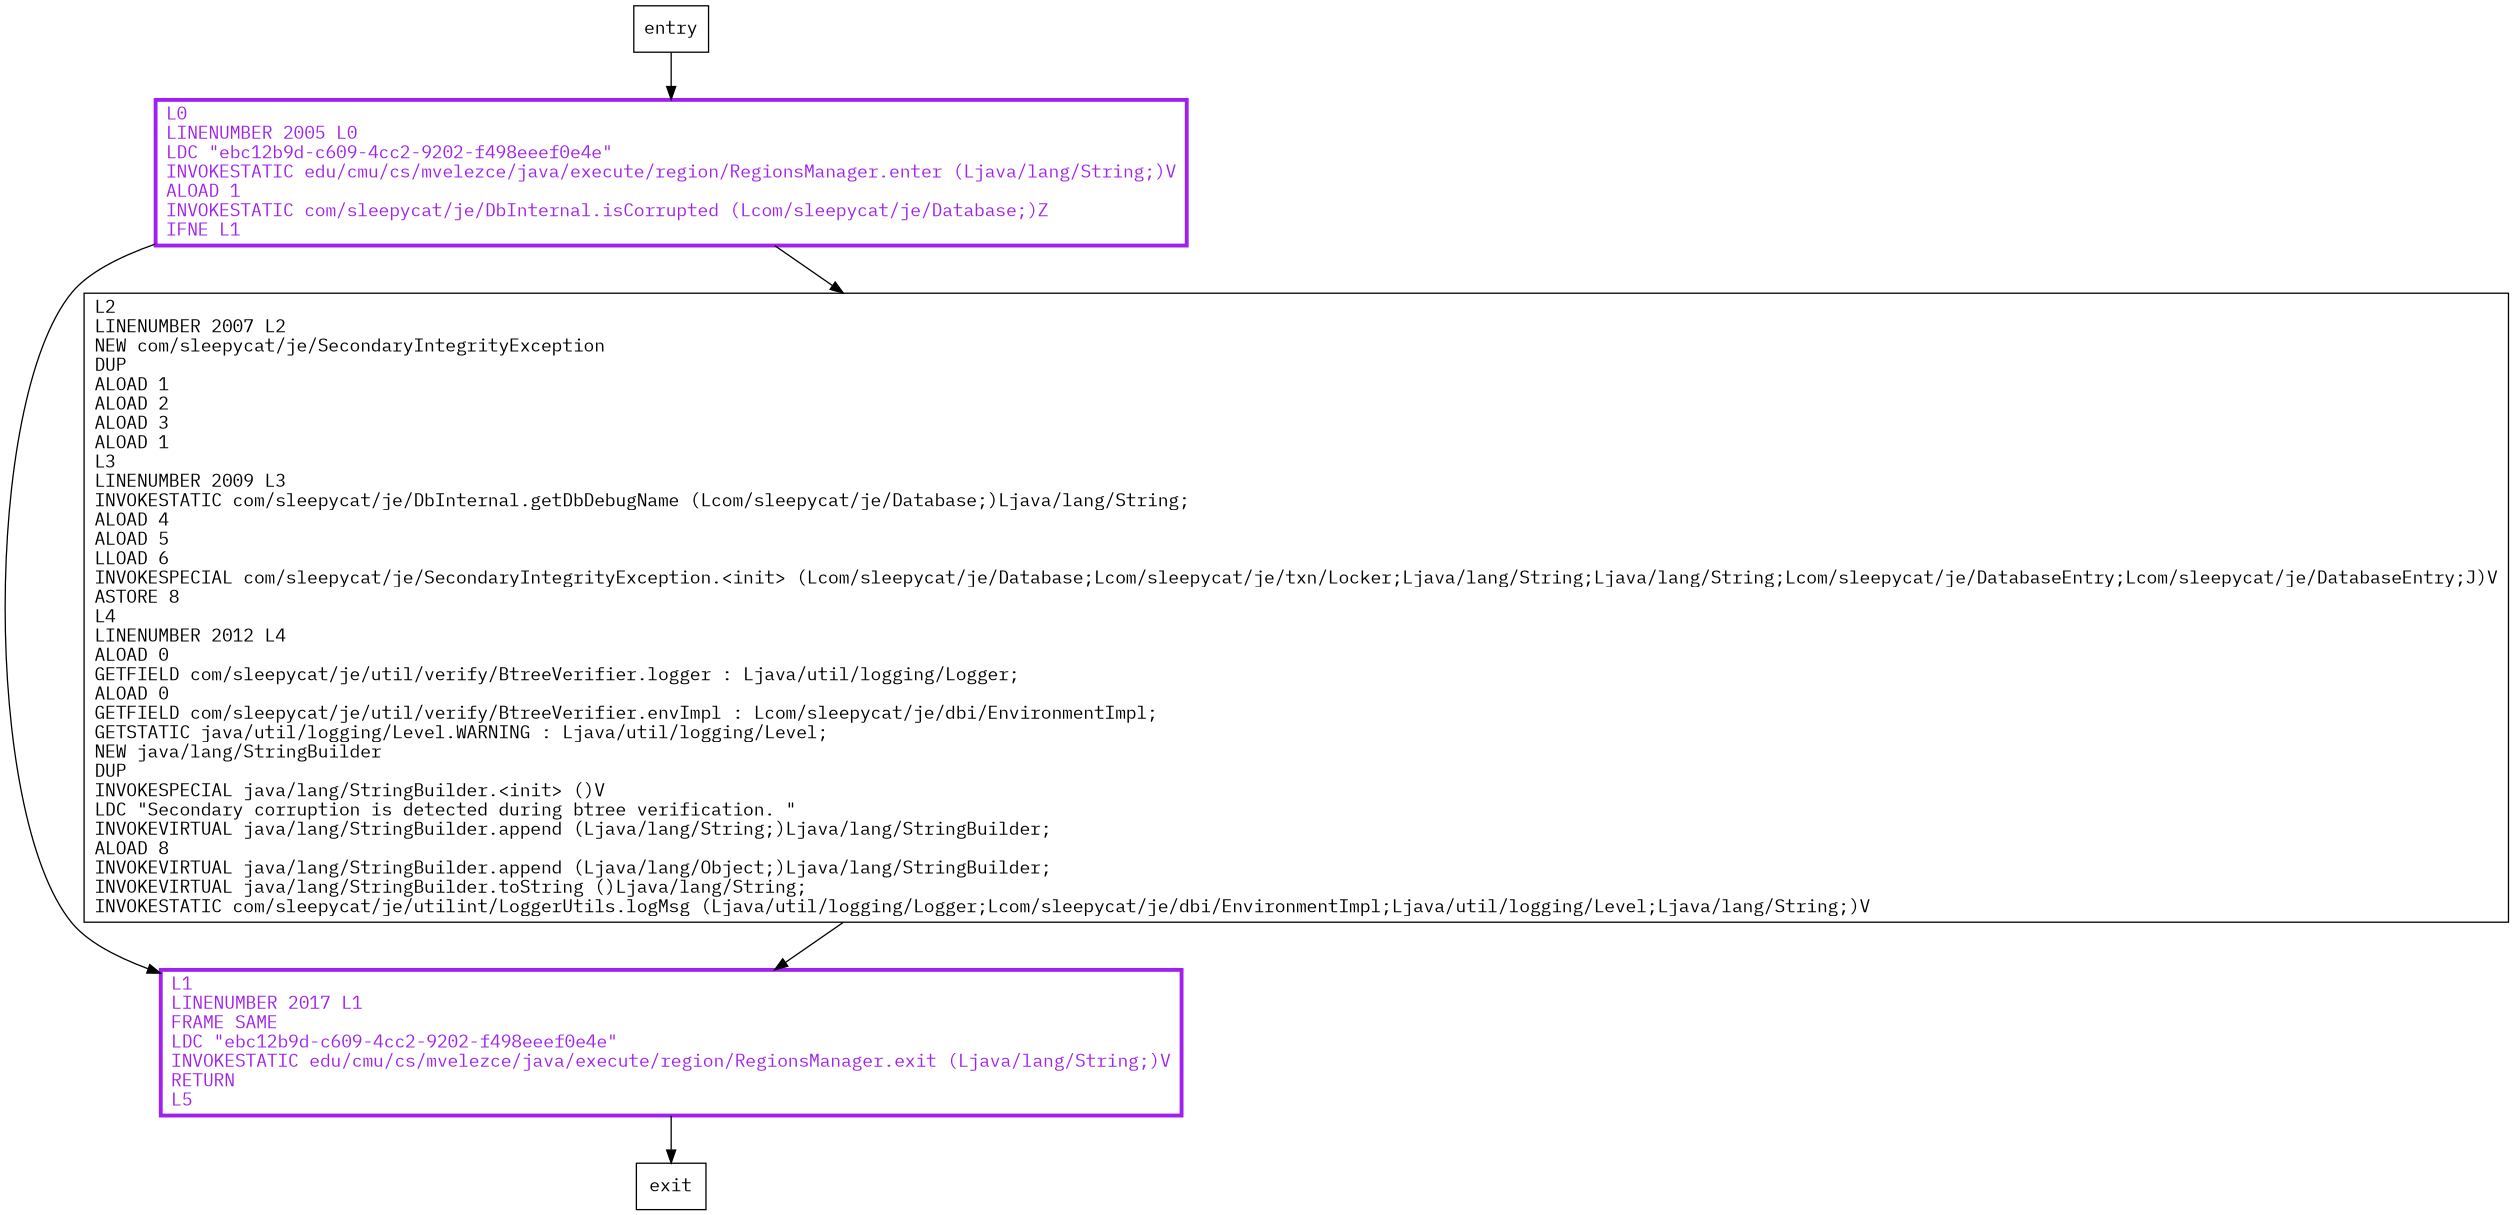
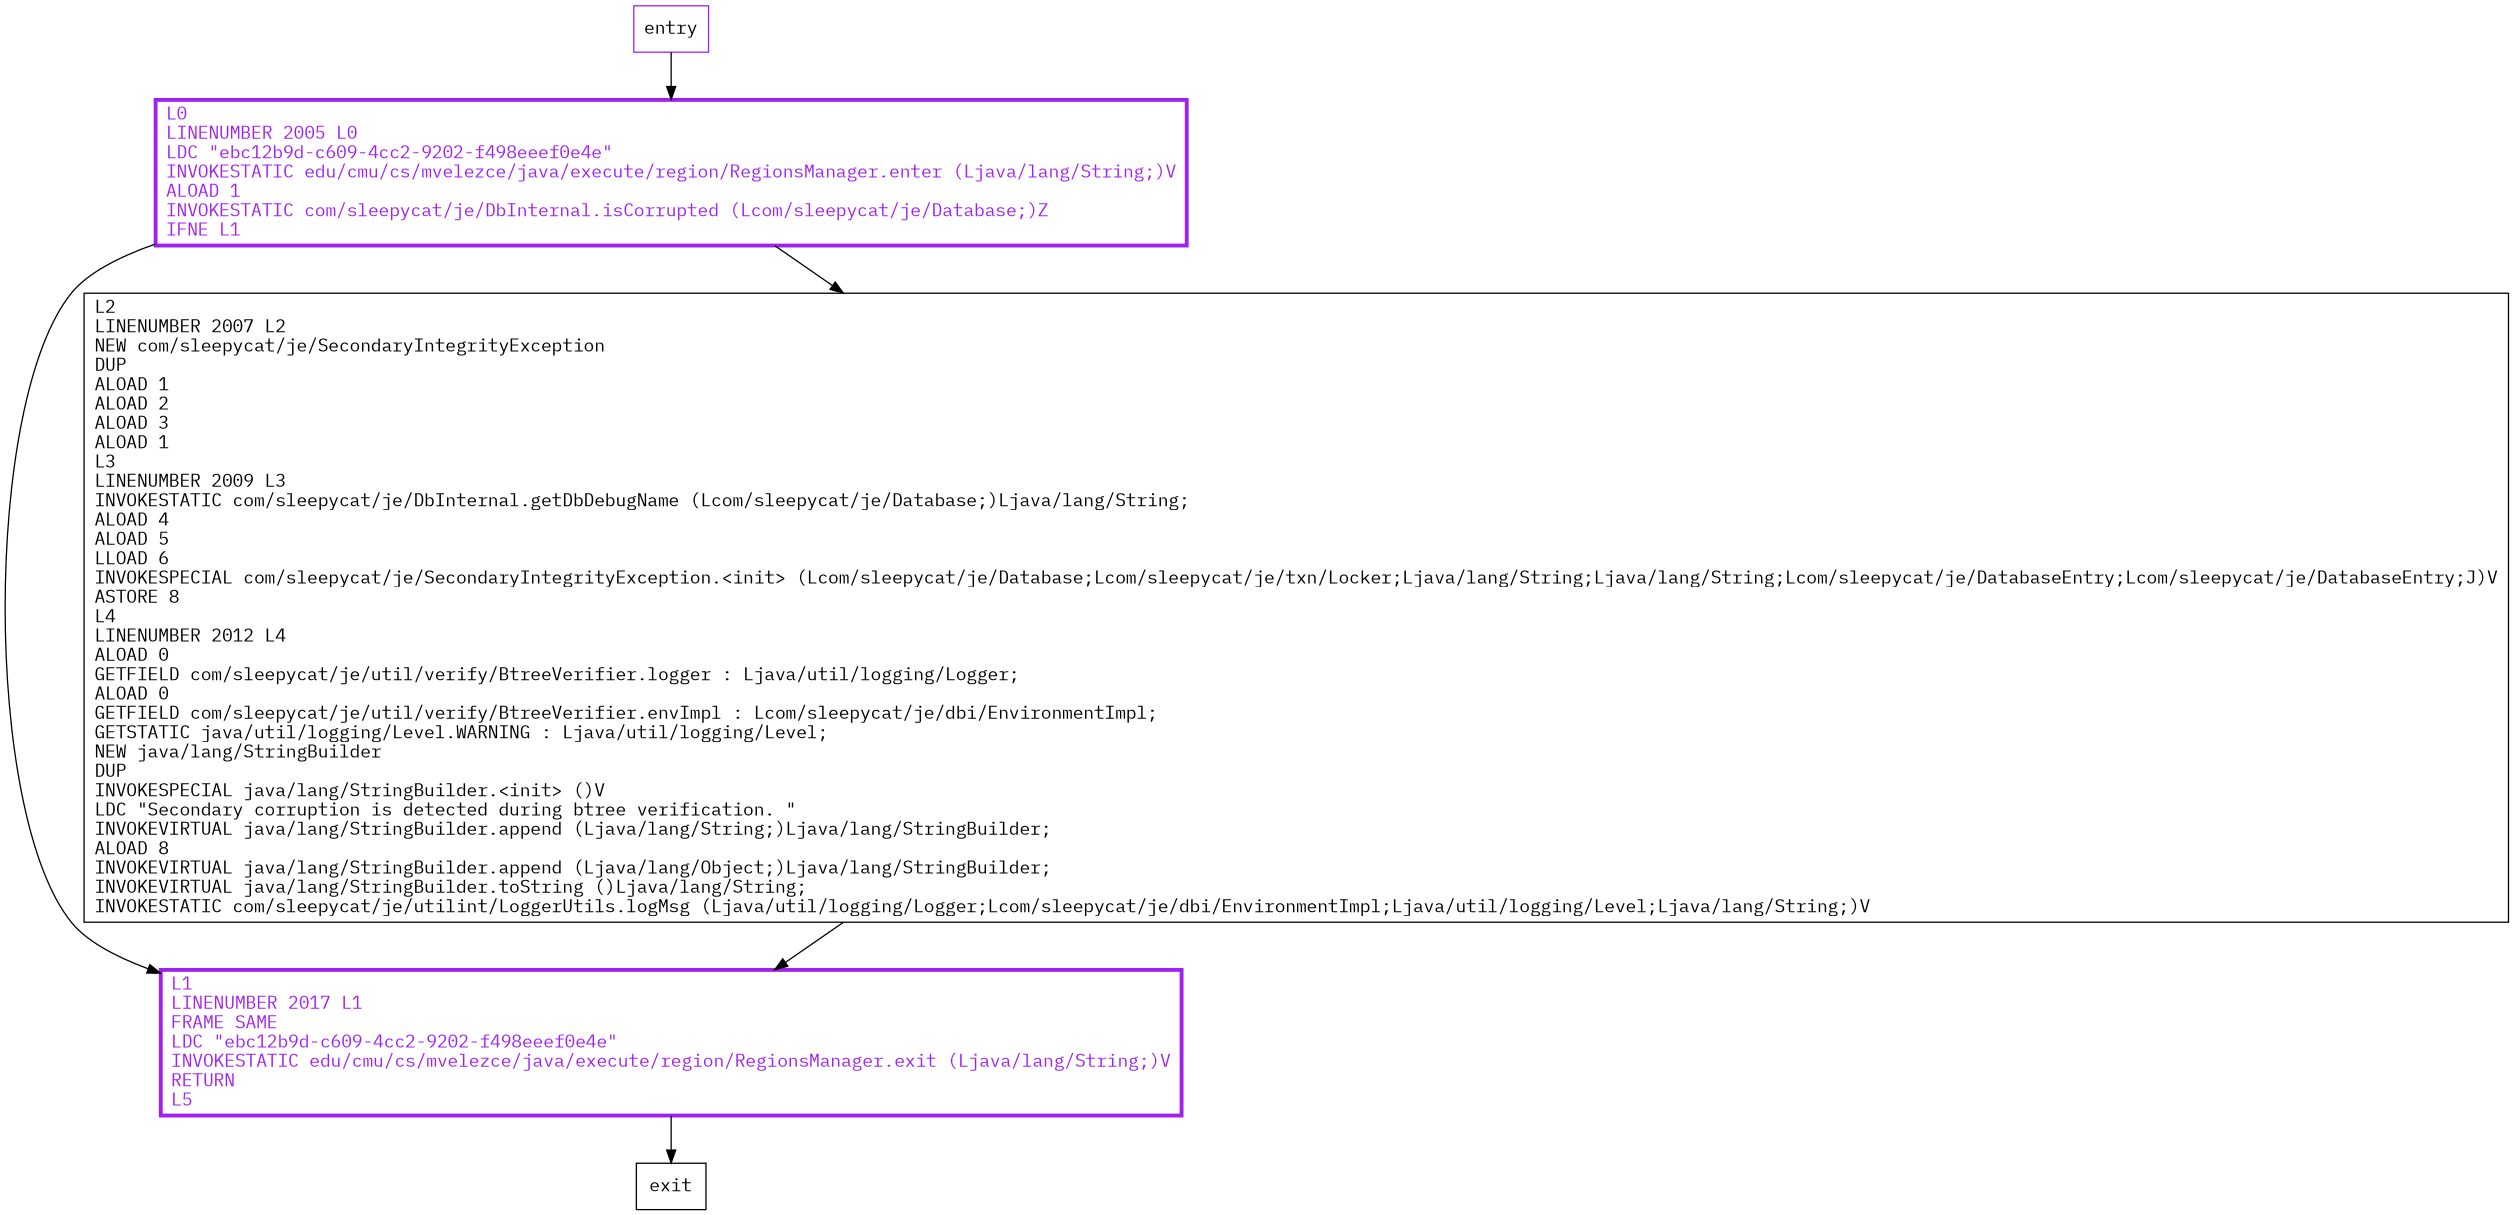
node "entry": color black -> purple
